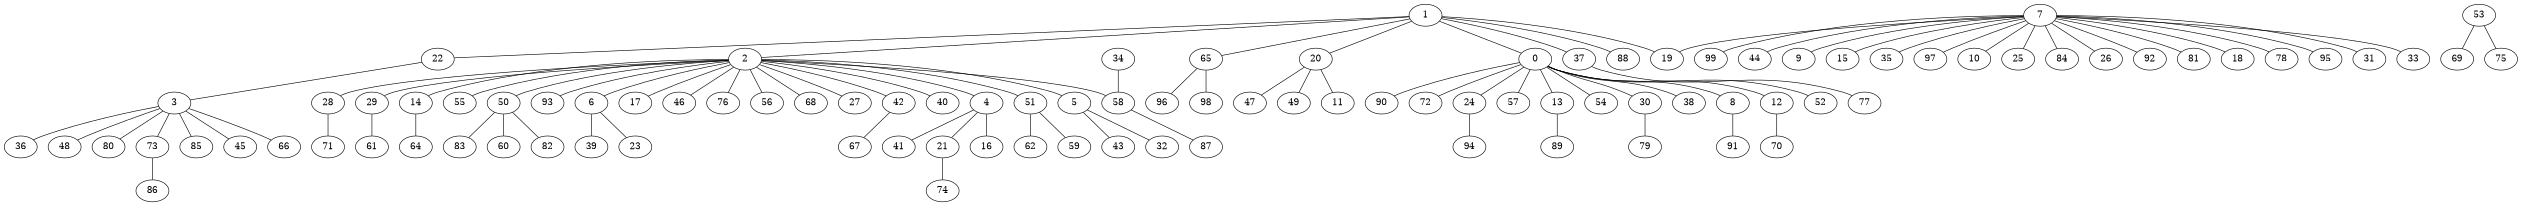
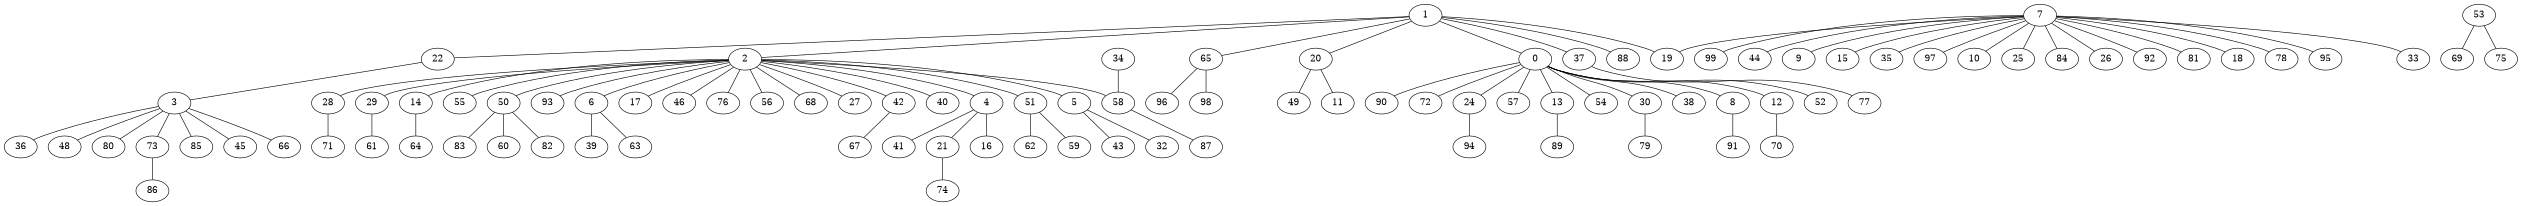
node "31": removed
node "47": removed
node "23": label "23" -> "63"
